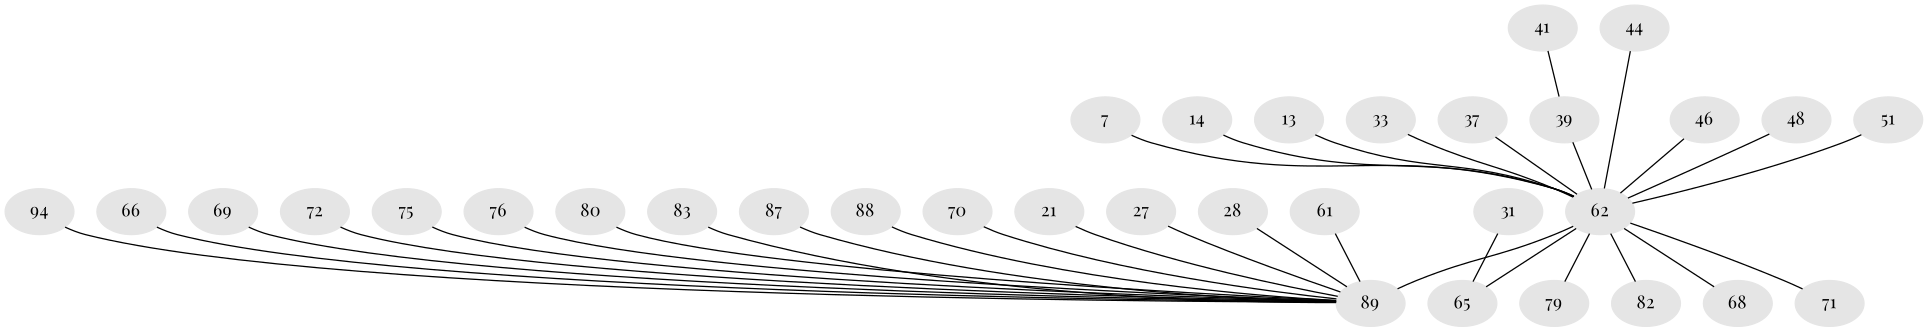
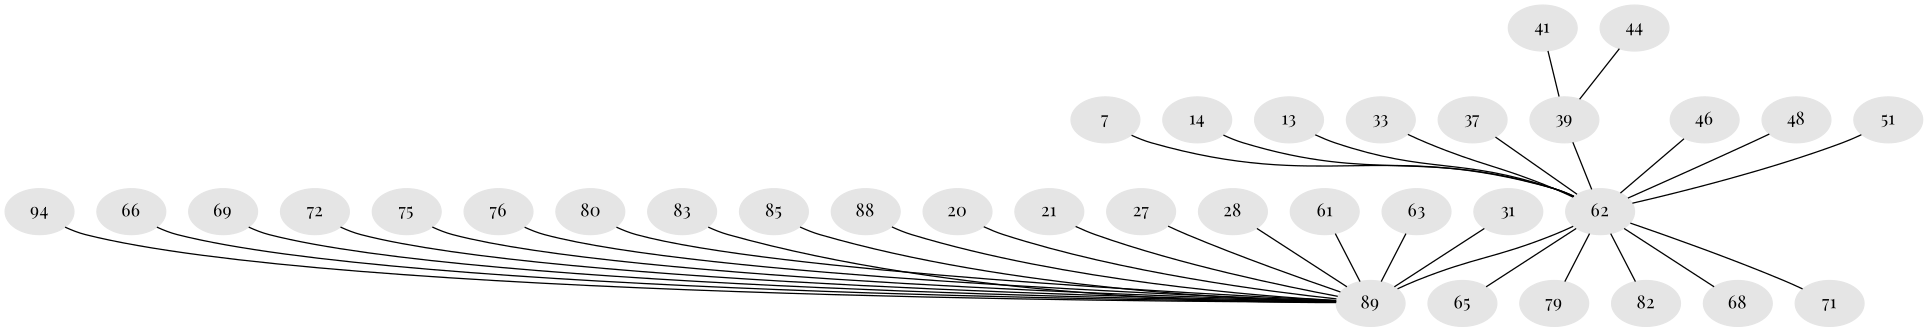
edge "44" -- "62": now "44" -- "39"
node "87": label "87" -> "85"
node "70": label "70" -> "20"
node "63": added
edge "31" -- "65": now "31" -- "89"
